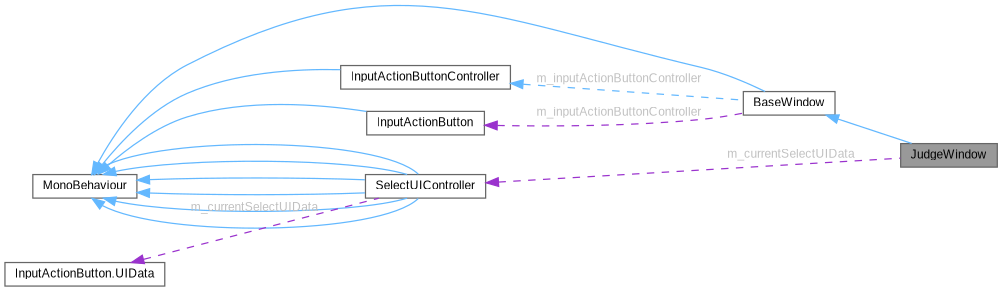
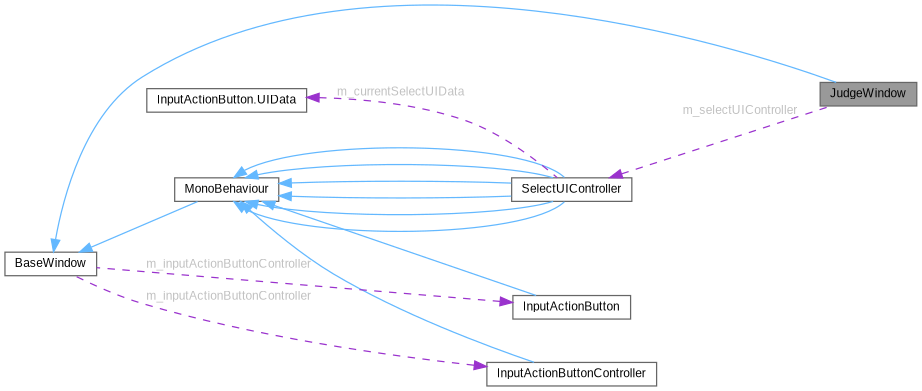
edge "BaseWindow" -> "MonoBehaviour": reversed
edge "BaseWindow" -> "InputActionButtonController": color steelblue1 -> darkorchid3
edge "JudgeWindow" -> "SelectUIController": label " m_currentSelectUIData" -> " m_selectUIController"
